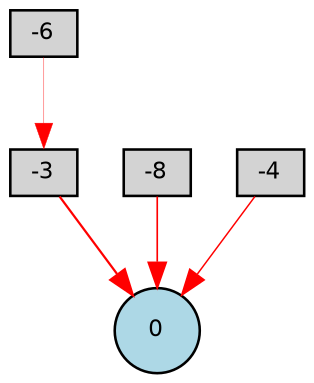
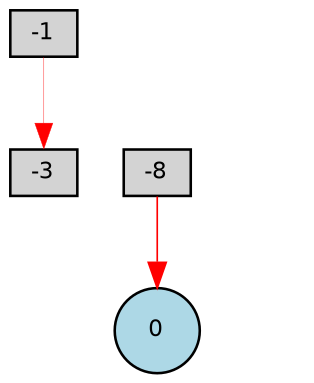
node "-6": label "-6" -> "-1"
node "-4": removed
edge "-3" -> "0": removed
